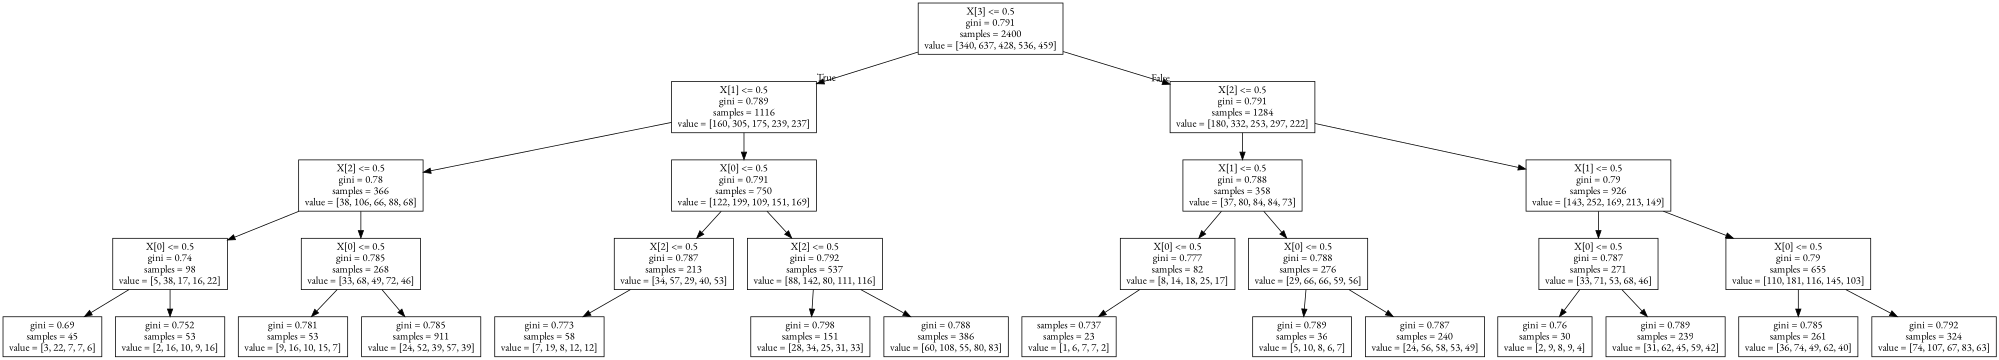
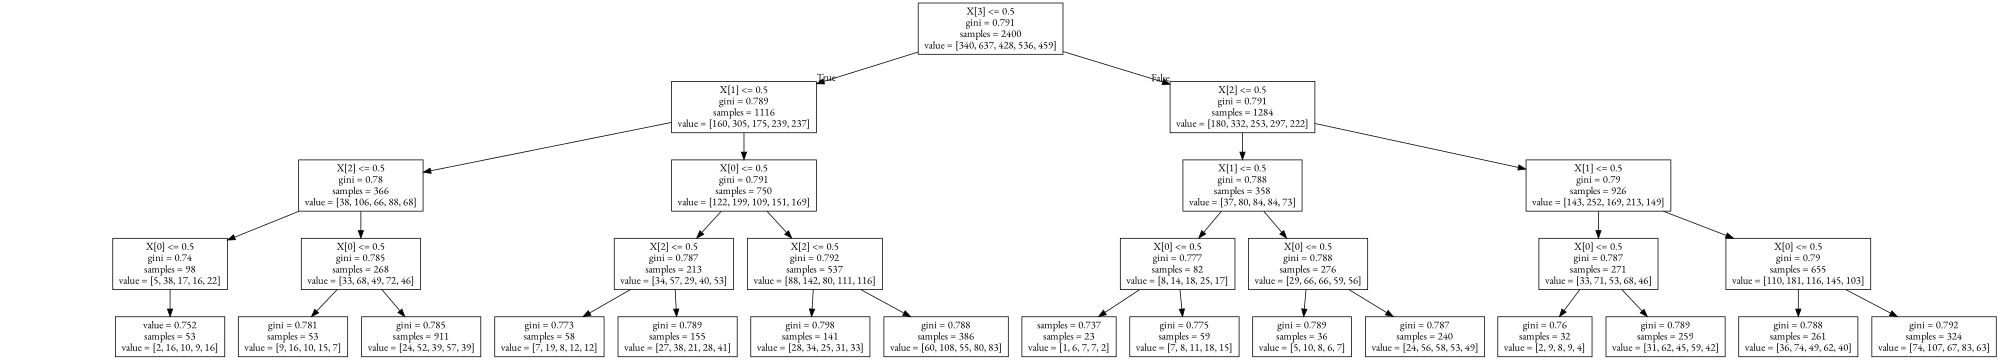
node "gini = 0.69 samples = 45 value = [3, 22, 7, 7, 6]": removed
node "gini = 0.752 samples = 53 value = [2, 16, 10, 9, 16]": label "gini = 0.752 samples = 53 value = [2, 16, 10, 9, 16]" -> "value = 0.752 samples = 53 value = [2, 16, 10, 9, 16]"
node "gini = 0.789 samples = 155 value = [27, 38, 21, 28, 41]": added
node "gini = 0.798 samples = 151 value = [28, 34, 25, 31, 33]": label "gini = 0.798 samples = 151 value = [28, 34, 25, 31, 33]" -> "gini = 0.798 samples = 141 value = [28, 34, 25, 31, 33]"
node "gini = 0.775 samples = 59 value = [7, 8, 11, 18, 15]": added
node "gini = 0.76 samples = 30 value = [2, 9, 8, 9, 4]": label "gini = 0.76 samples = 30 value = [2, 9, 8, 9, 4]" -> "gini = 0.76 samples = 32 value = [2, 9, 8, 9, 4]"
node "gini = 0.789 samples = 239 value = [31, 62, 45, 59, 42]": label "gini = 0.789 samples = 239 value = [31, 62, 45, 59, 42]" -> "gini = 0.789 samples = 259 value = [31, 62, 45, 59, 42]"
node "gini = 0.785 samples = 261 value = [36, 74, 49, 62, 40]": label "gini = 0.785 samples = 261 value = [36, 74, 49, 62, 40]" -> "gini = 0.788 samples = 261 value = [36, 74, 49, 62, 40]"
